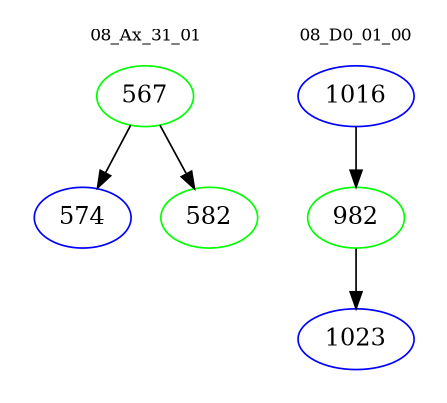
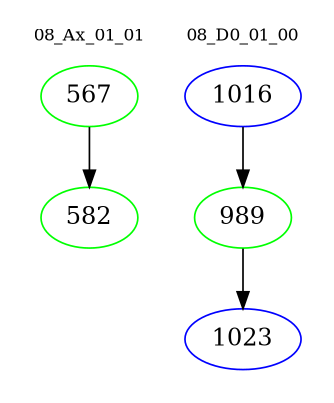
cluster "08_Ax_31_01": label "08_Ax_31_01" -> "08_Ax_01_01"
node "574": removed
node "982": label "982" -> "989"
